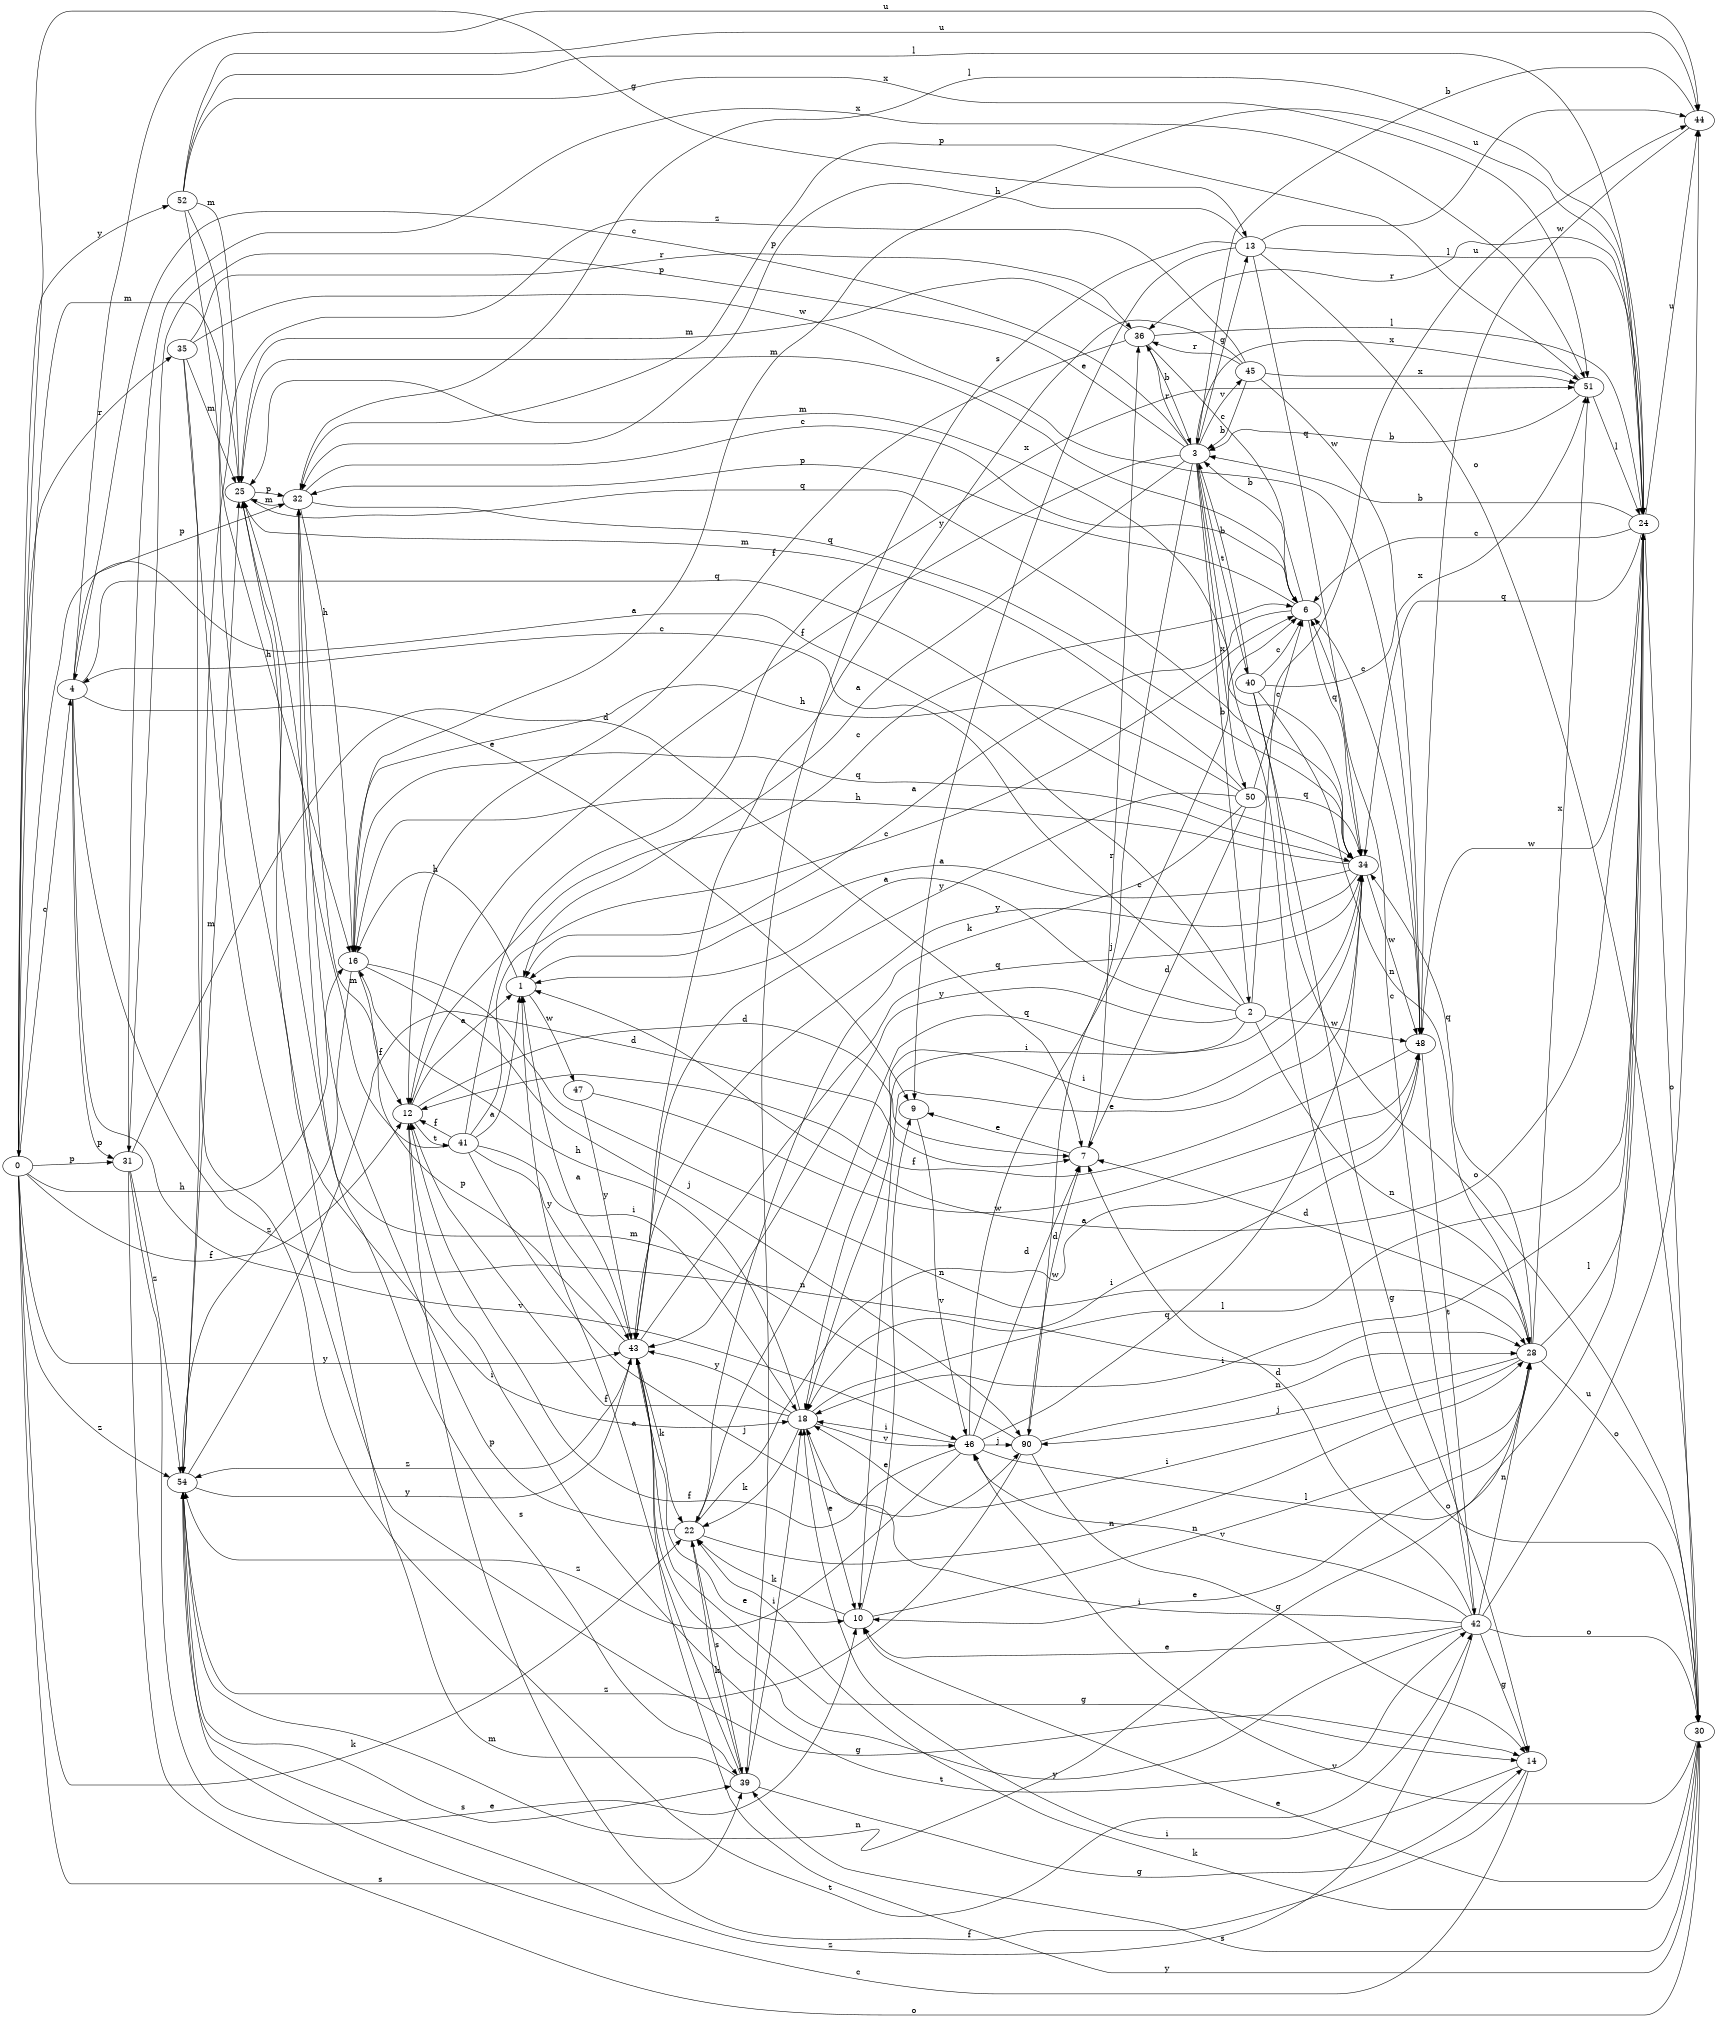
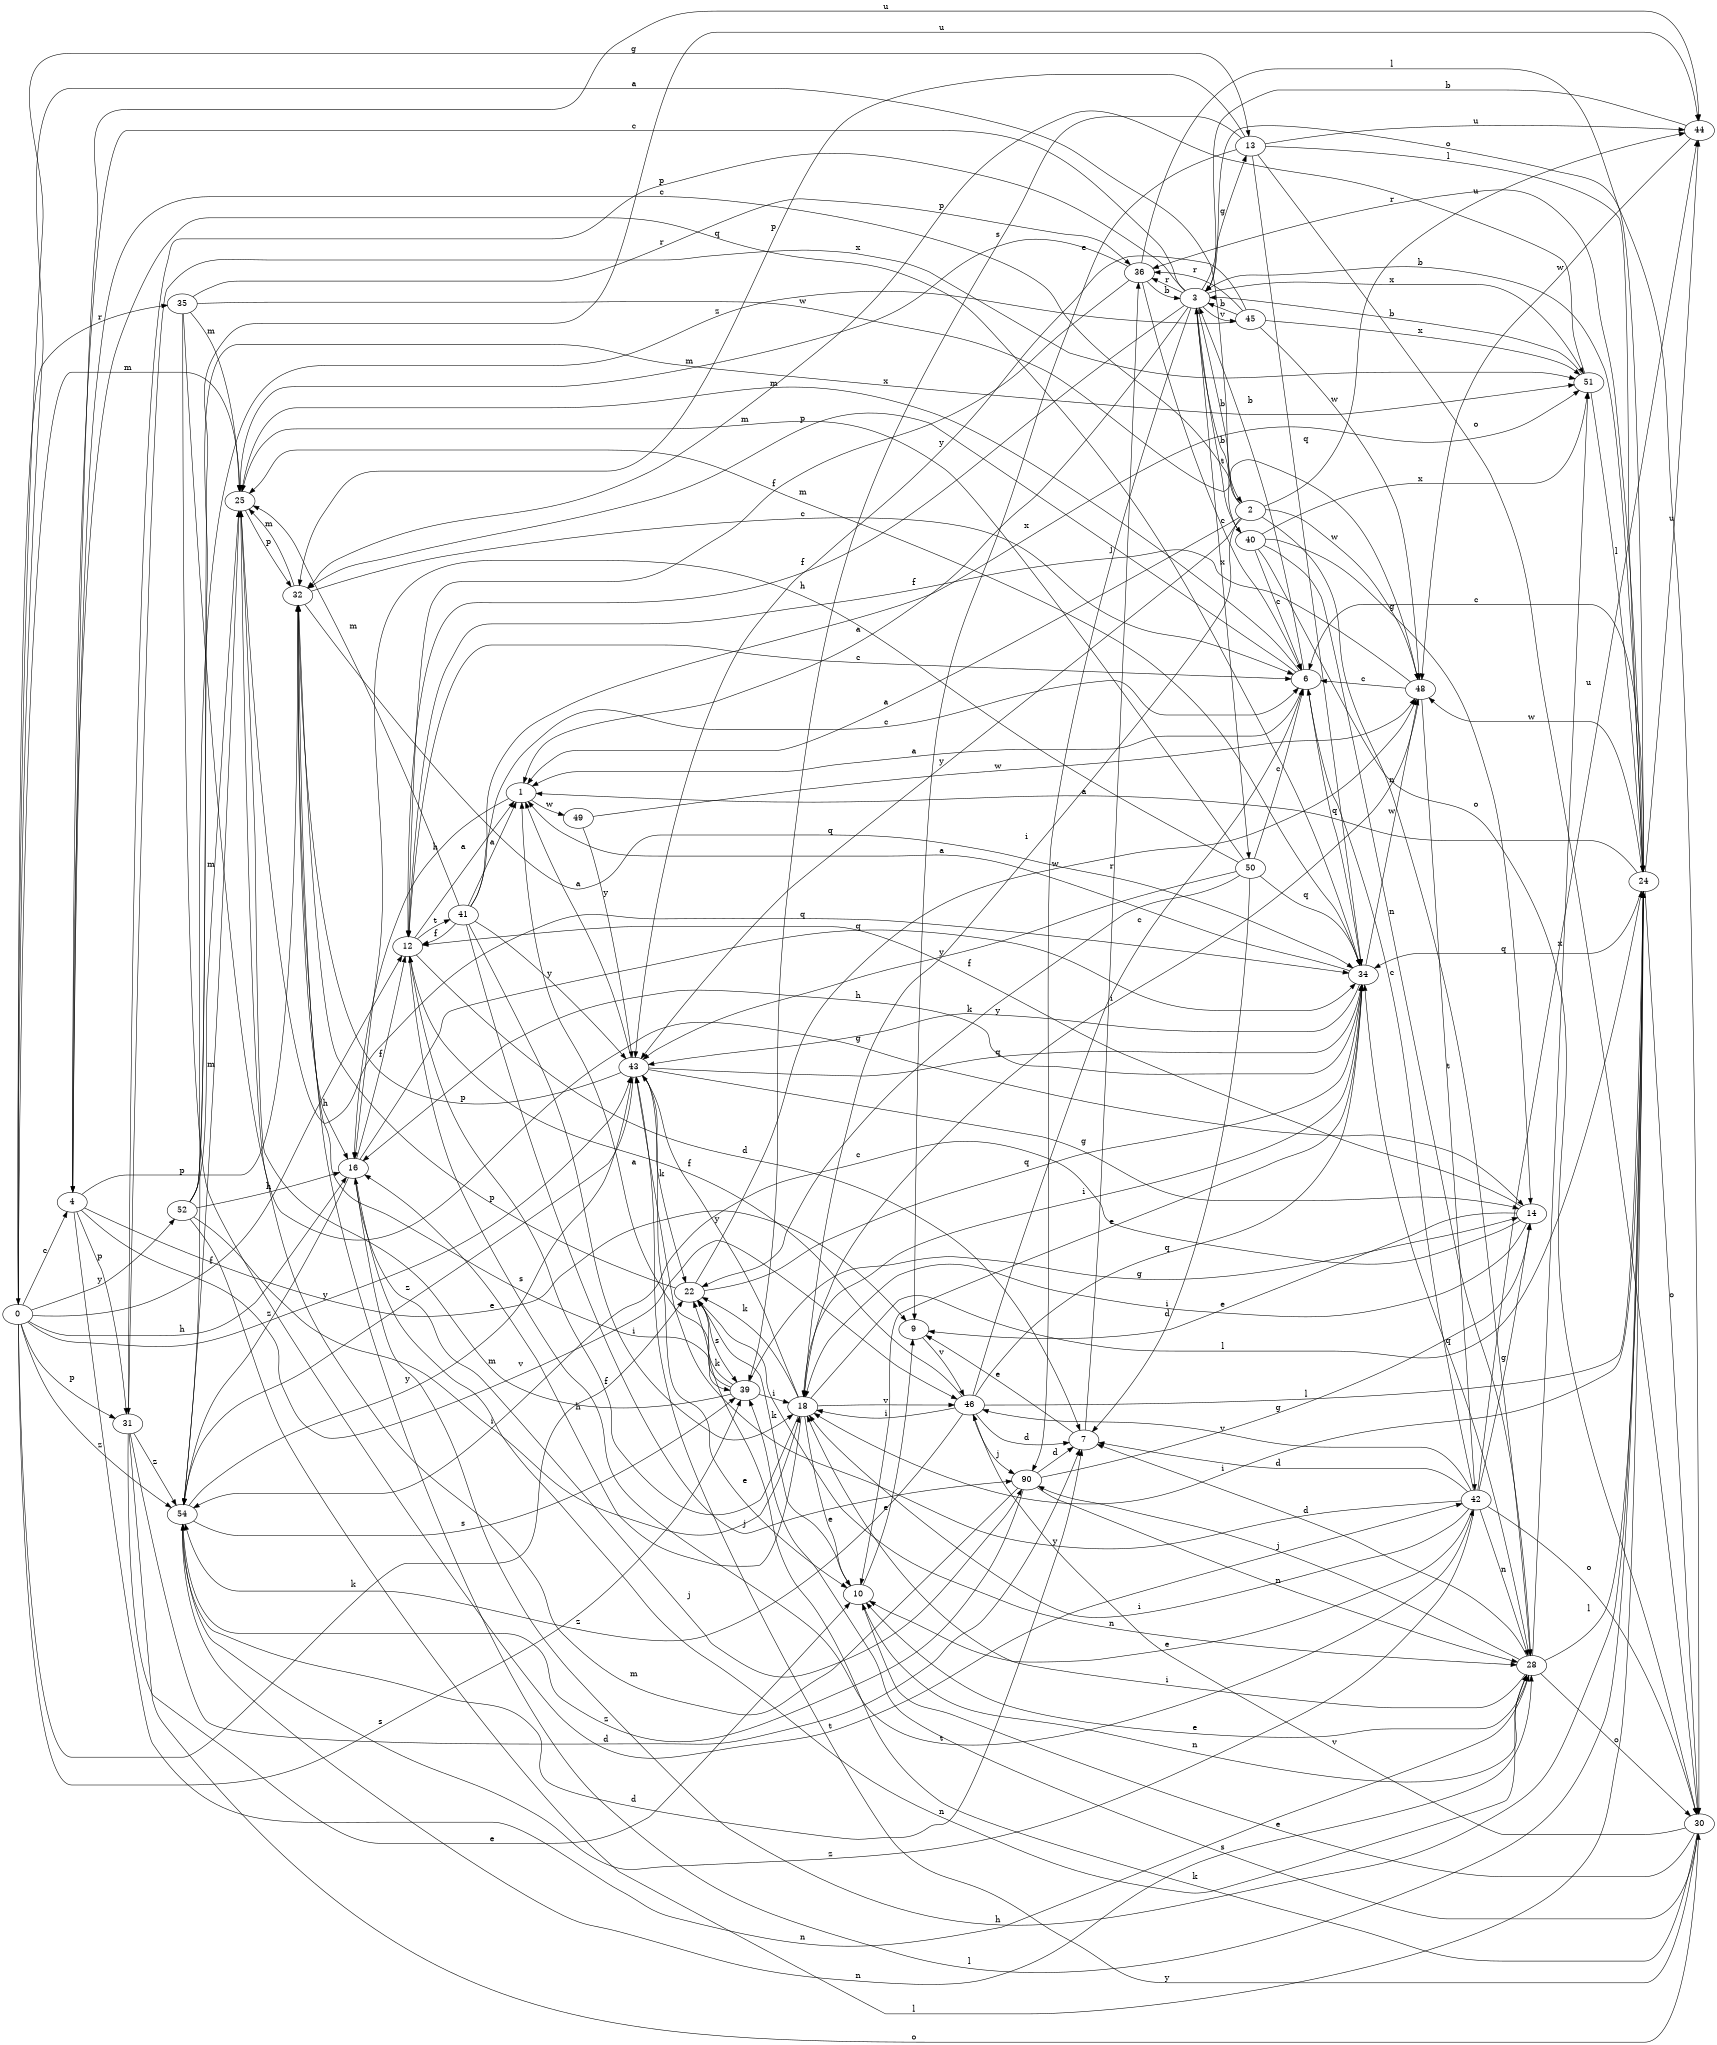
node "47": label "47" -> "49"
edge "14" -> "9": added, label "e"
